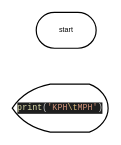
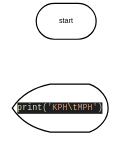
node "start": moved (66, 30) -> (66, 21)
